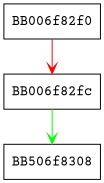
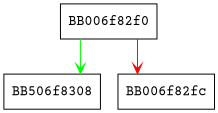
edge "BB006f82fc" -> "BB506f8308": now "BB006f82f0" -> "BB506f8308"
